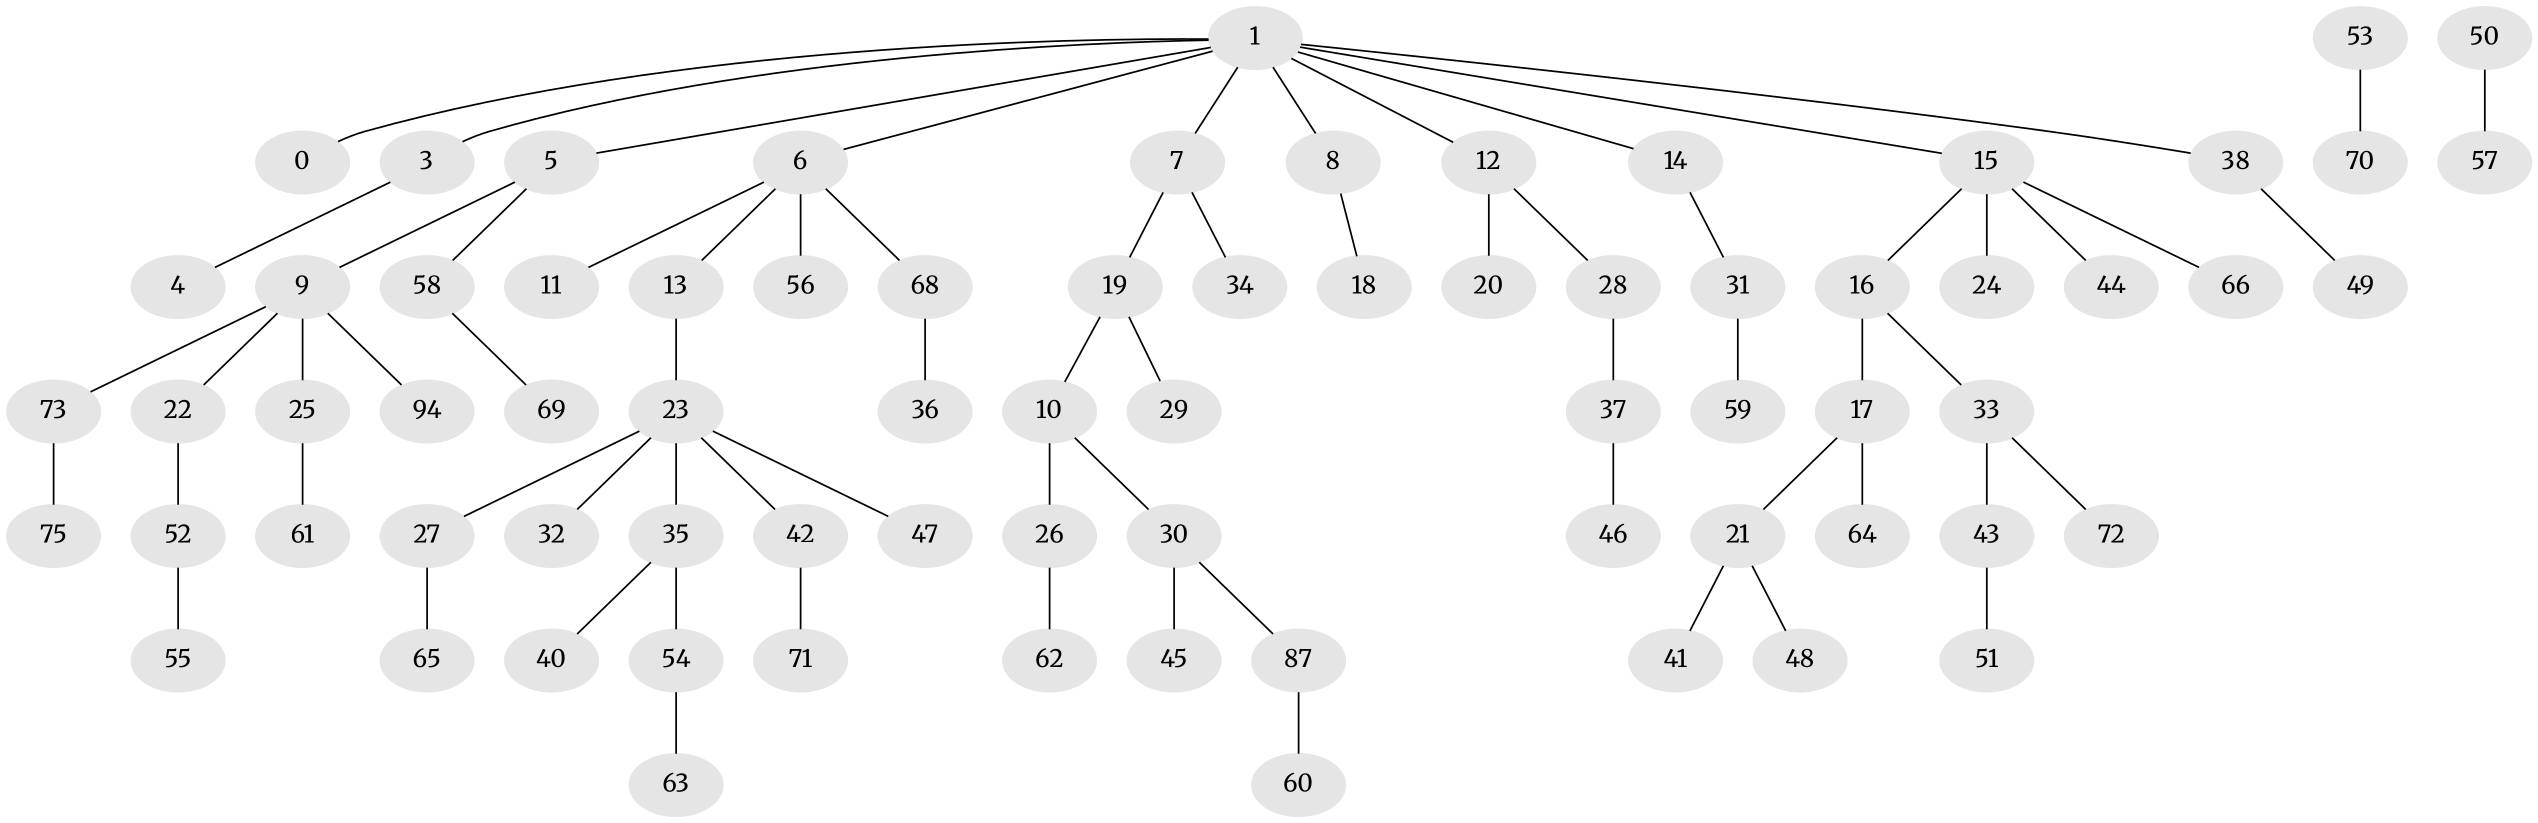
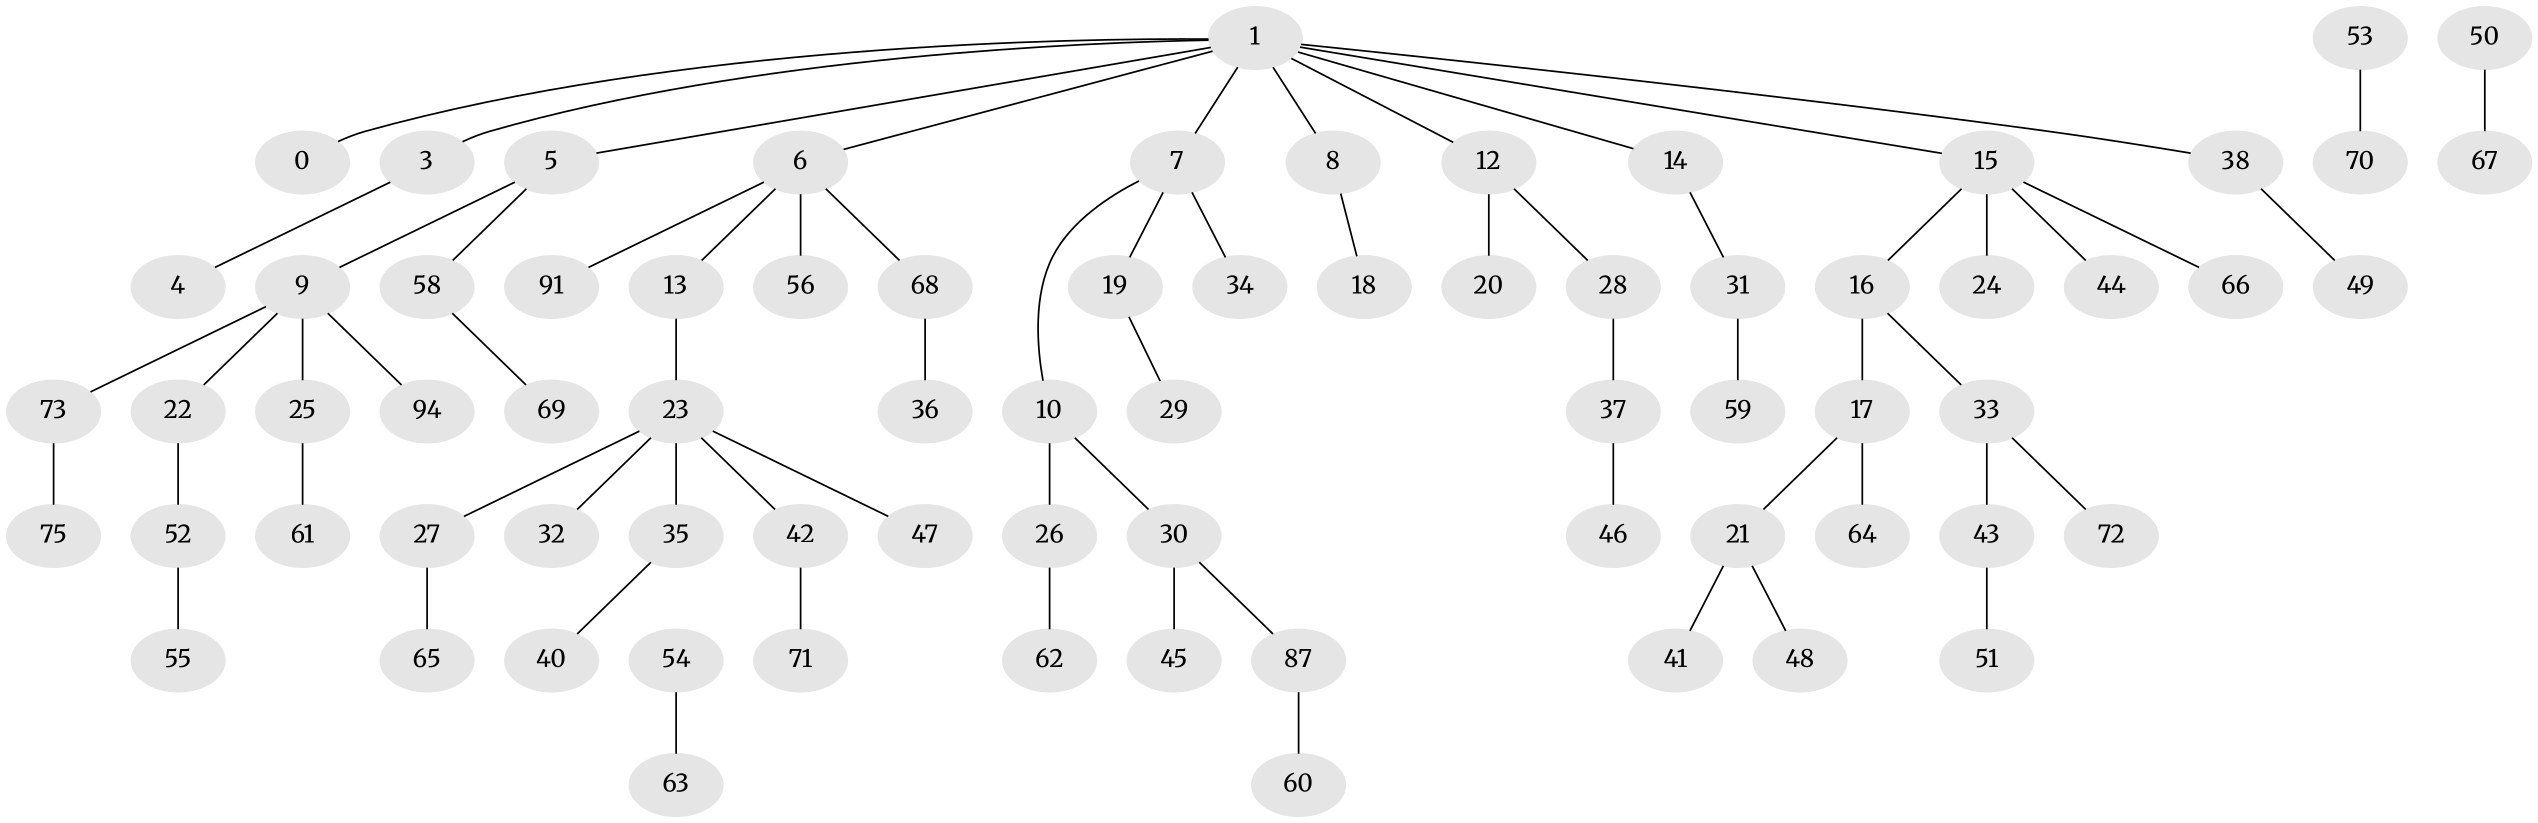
node "57": label "57" -> "67"
node "11": label "11" -> "91"
edge "19" -- "10": now "7" -- "10"
edge "35" -- "54": removed
